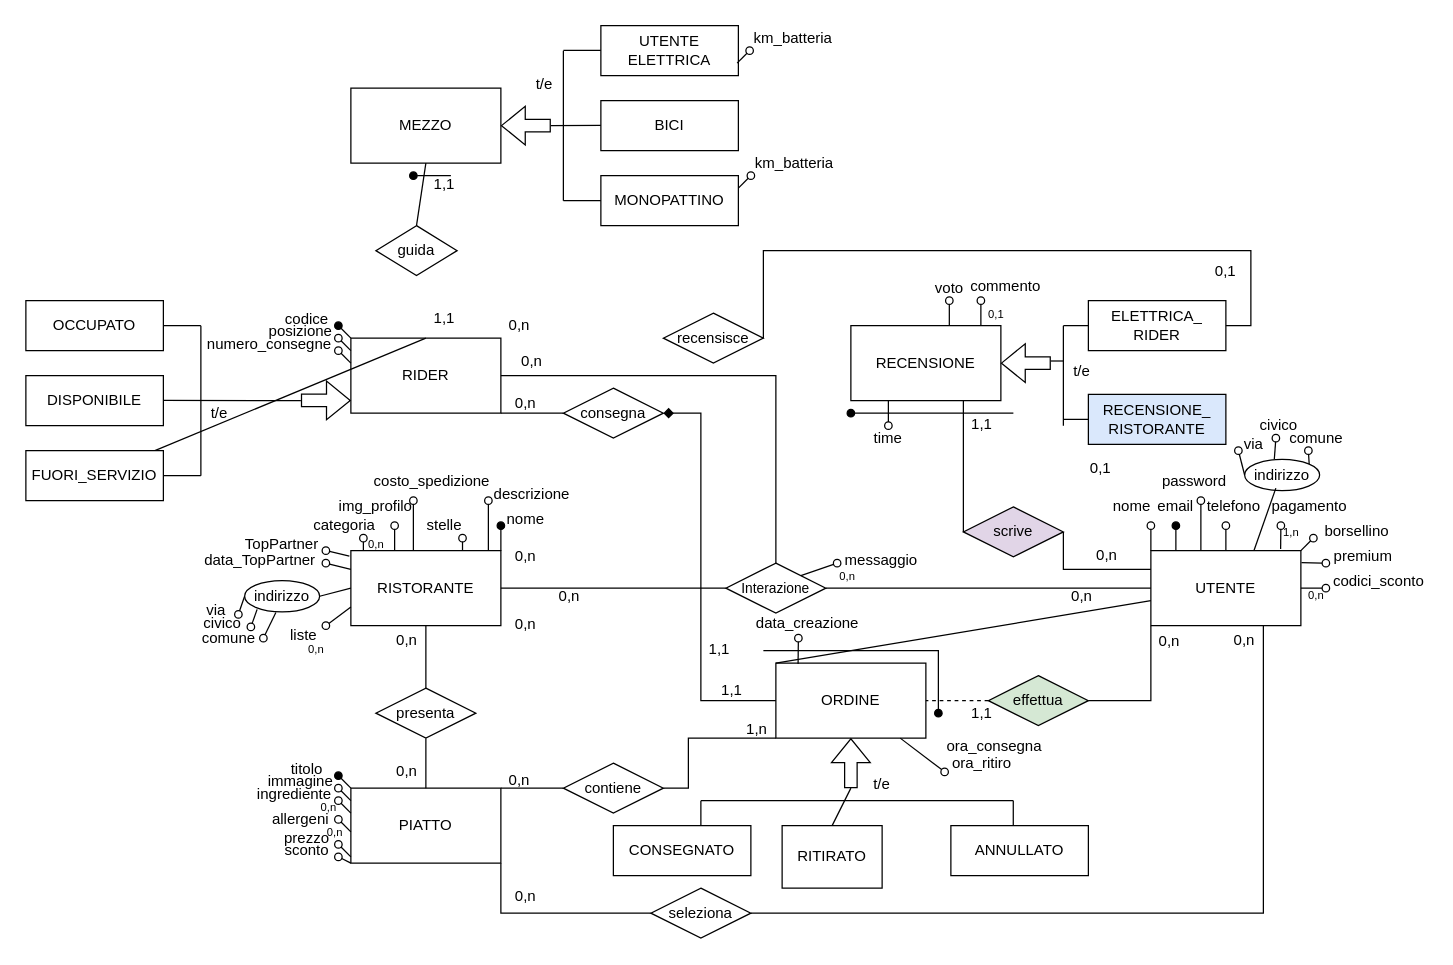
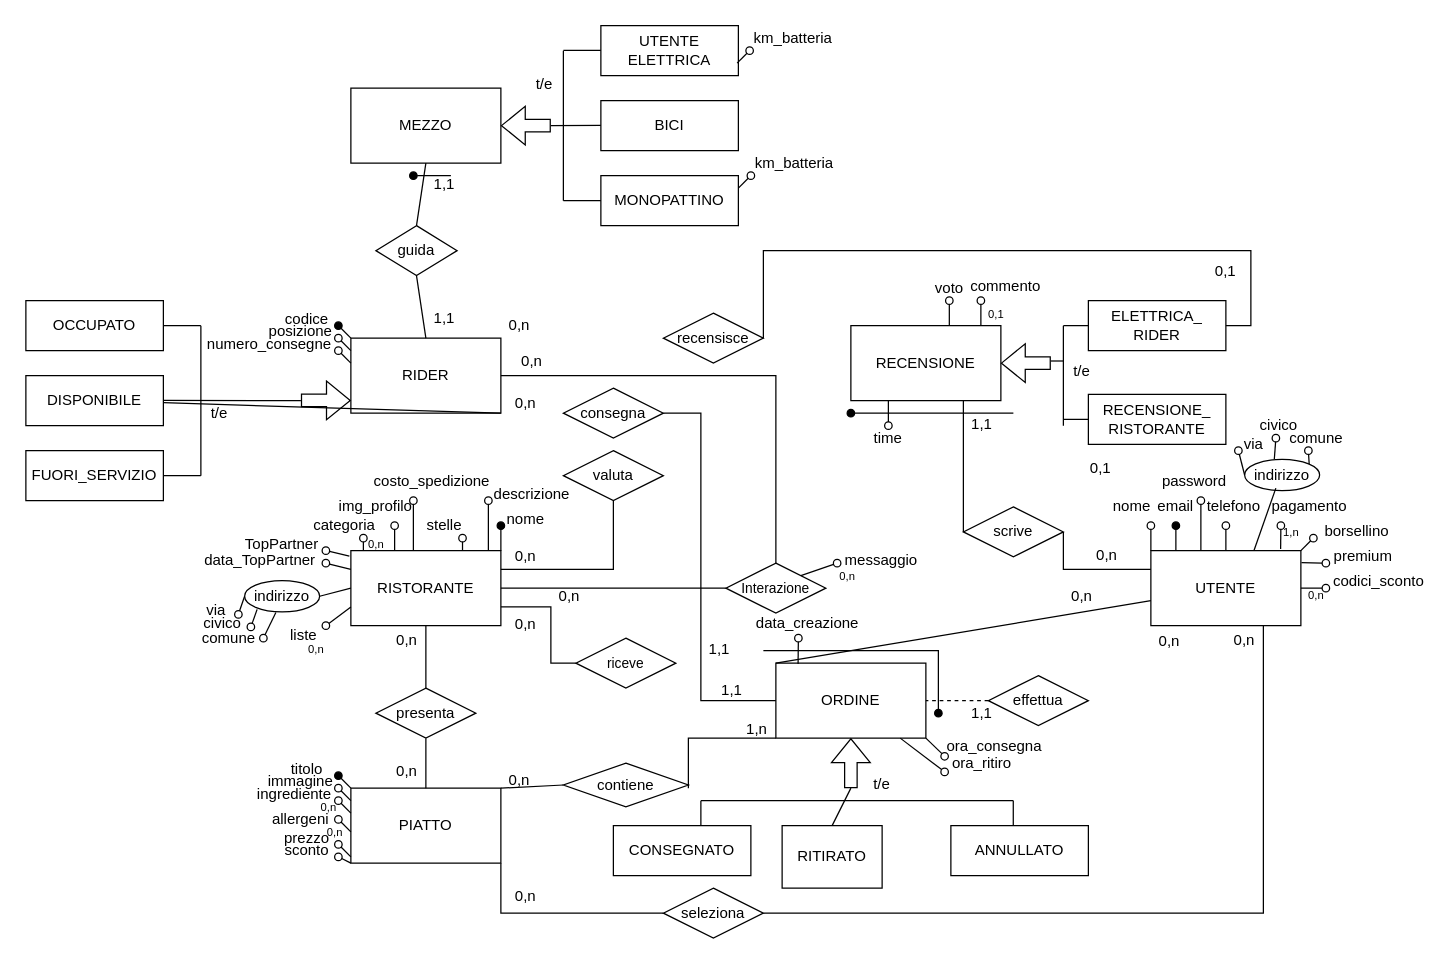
edge "RIDER" -- "FUORI_SERVIZIO": now "RIDER" -- "guida"
edge "RIDER" -- "consegna": now "RIDER" -- "DISPONIBILE"
edge "ORDINE" -> "consegna": arrowhead diamond -> none
node "RECENSIONE_ RISTORANTE": fillcolor #dae8fc -> #ffffff
node "valuta": added
node "scrive": fillcolor #e1d5e7 -> #ffffff
edge "valuta" -- "RISTORANTE": added
edge "Interazione" -- "UTENTE": removed
edge "RISTORANTE" -- "riceve": added
node "riceve": added
edge "UTENTE" -- "effettua": removed
node "effettua": fillcolor #d5e8d4 -> #ffffff
edge "ORDINE" -> "ora_consegna": added
node "contiene": size 100x50 -> 125x44
node "seleziona": moved (701, 913) -> (713, 913)
